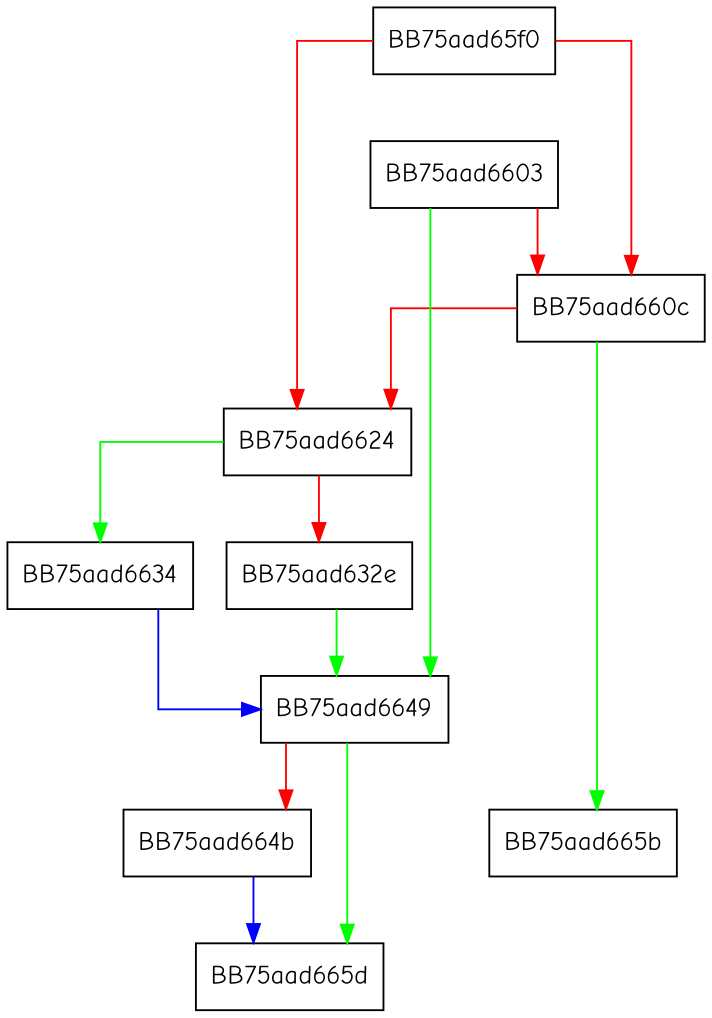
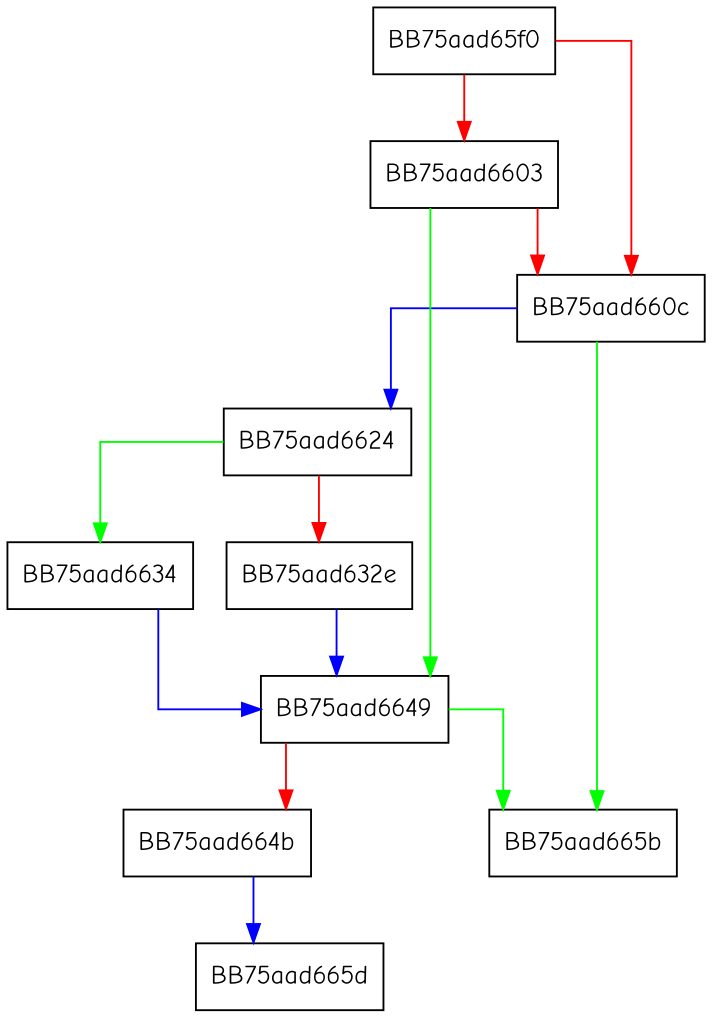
edge "BB75aad65f0" -> "BB75aad6624": now "BB75aad65f0" -> "BB75aad6603"
edge "BB75aad660c" -> "BB75aad6624": color red -> blue
edge "BB75aad632e" -> "BB75aad6649": color green -> blue
edge "BB75aad6649" -> "BB75aad665d": now "BB75aad6649" -> "BB75aad665b"
